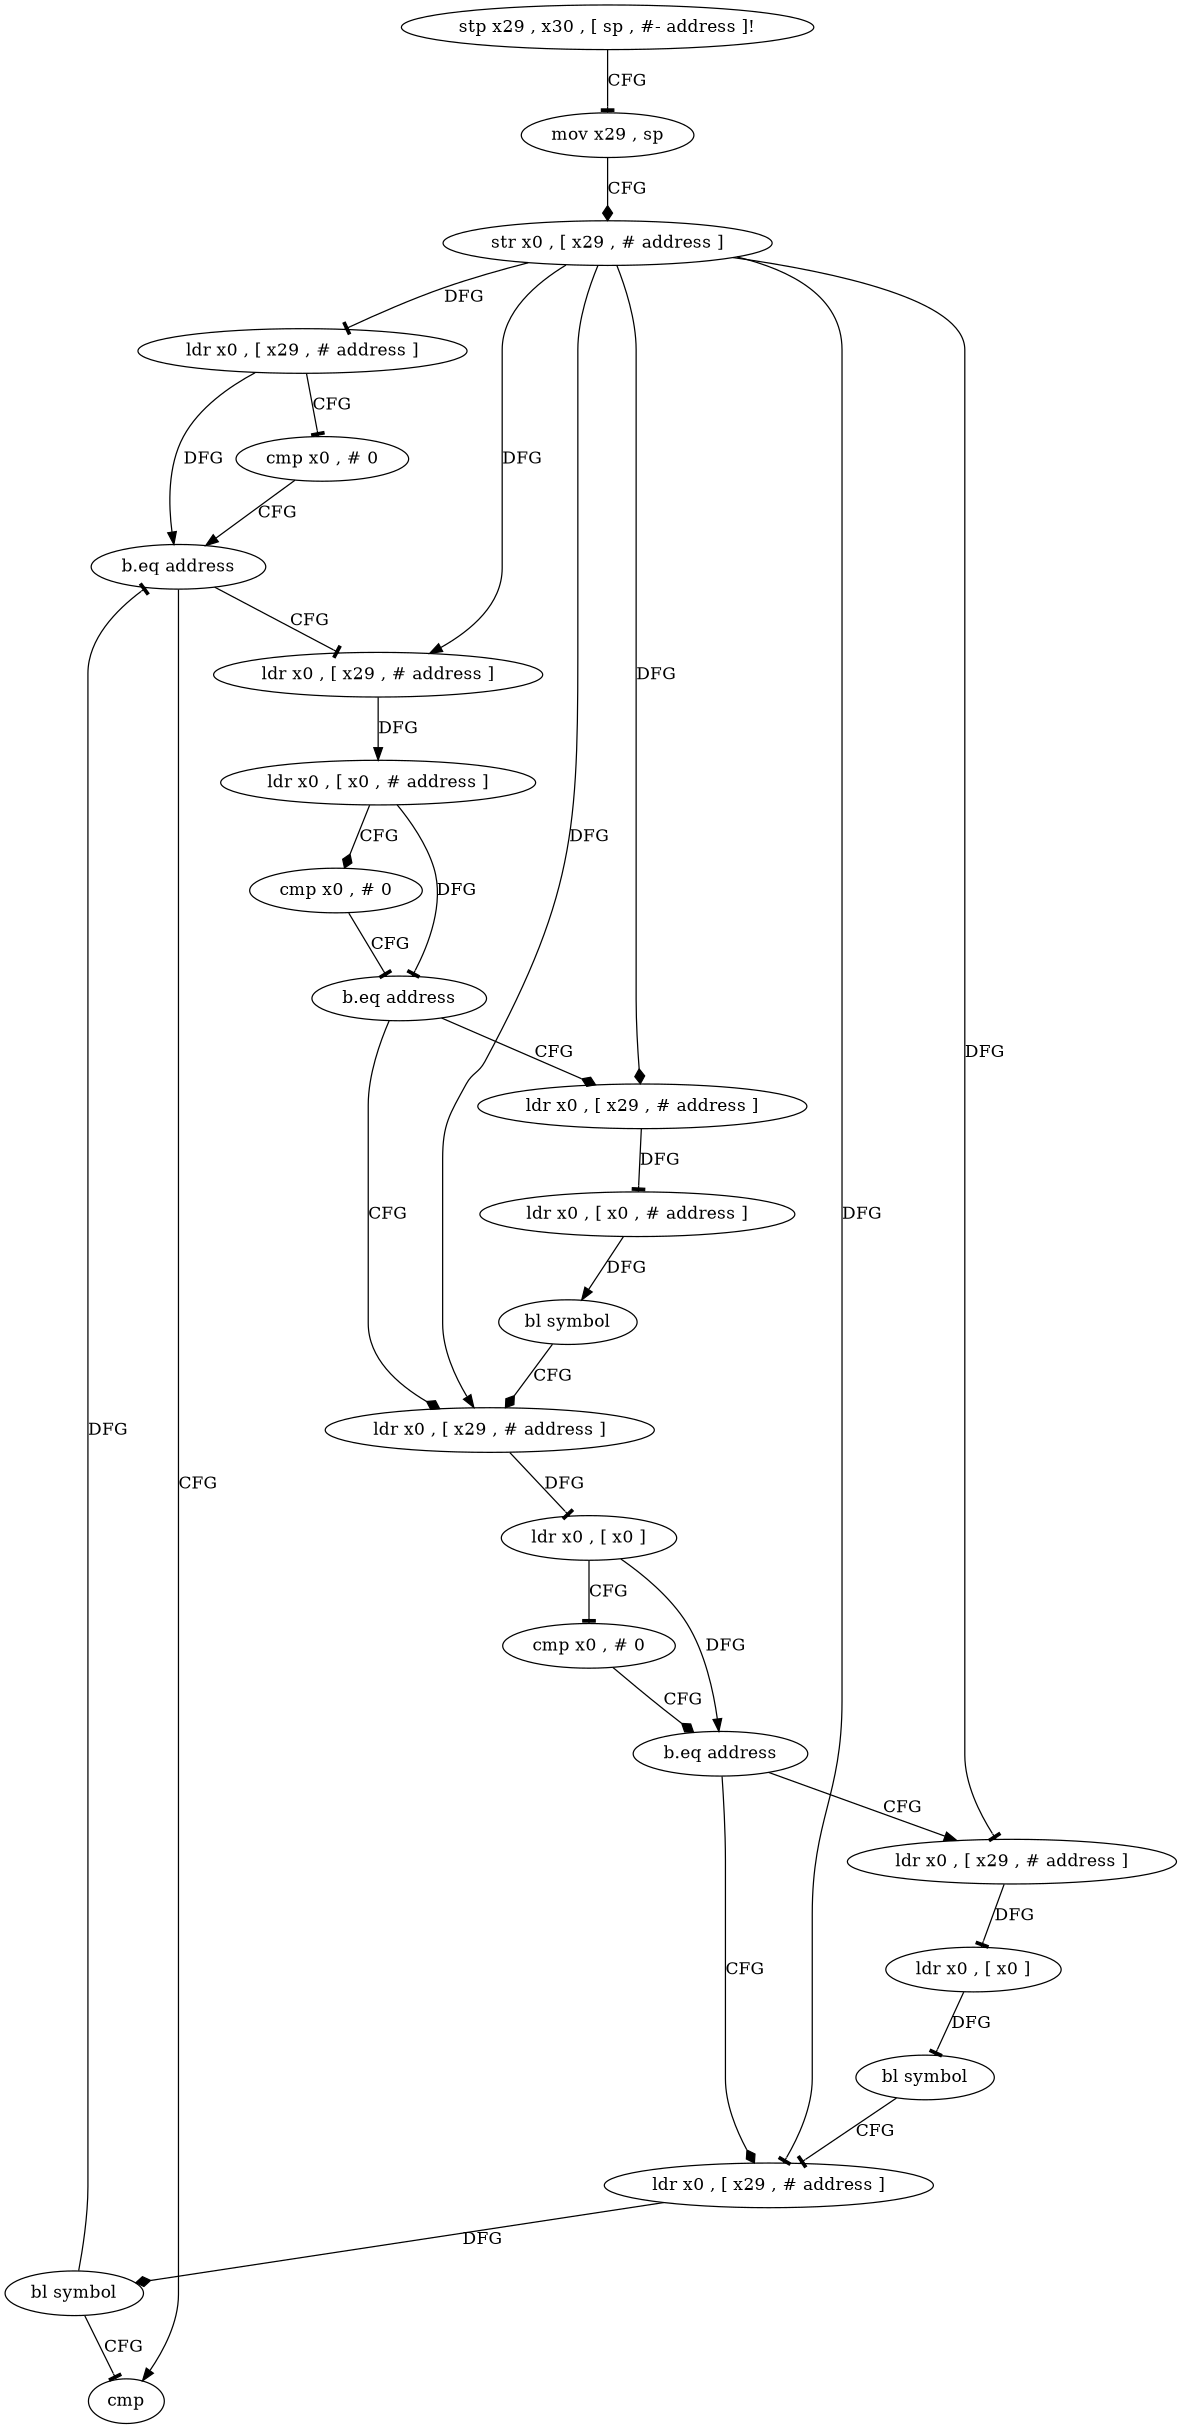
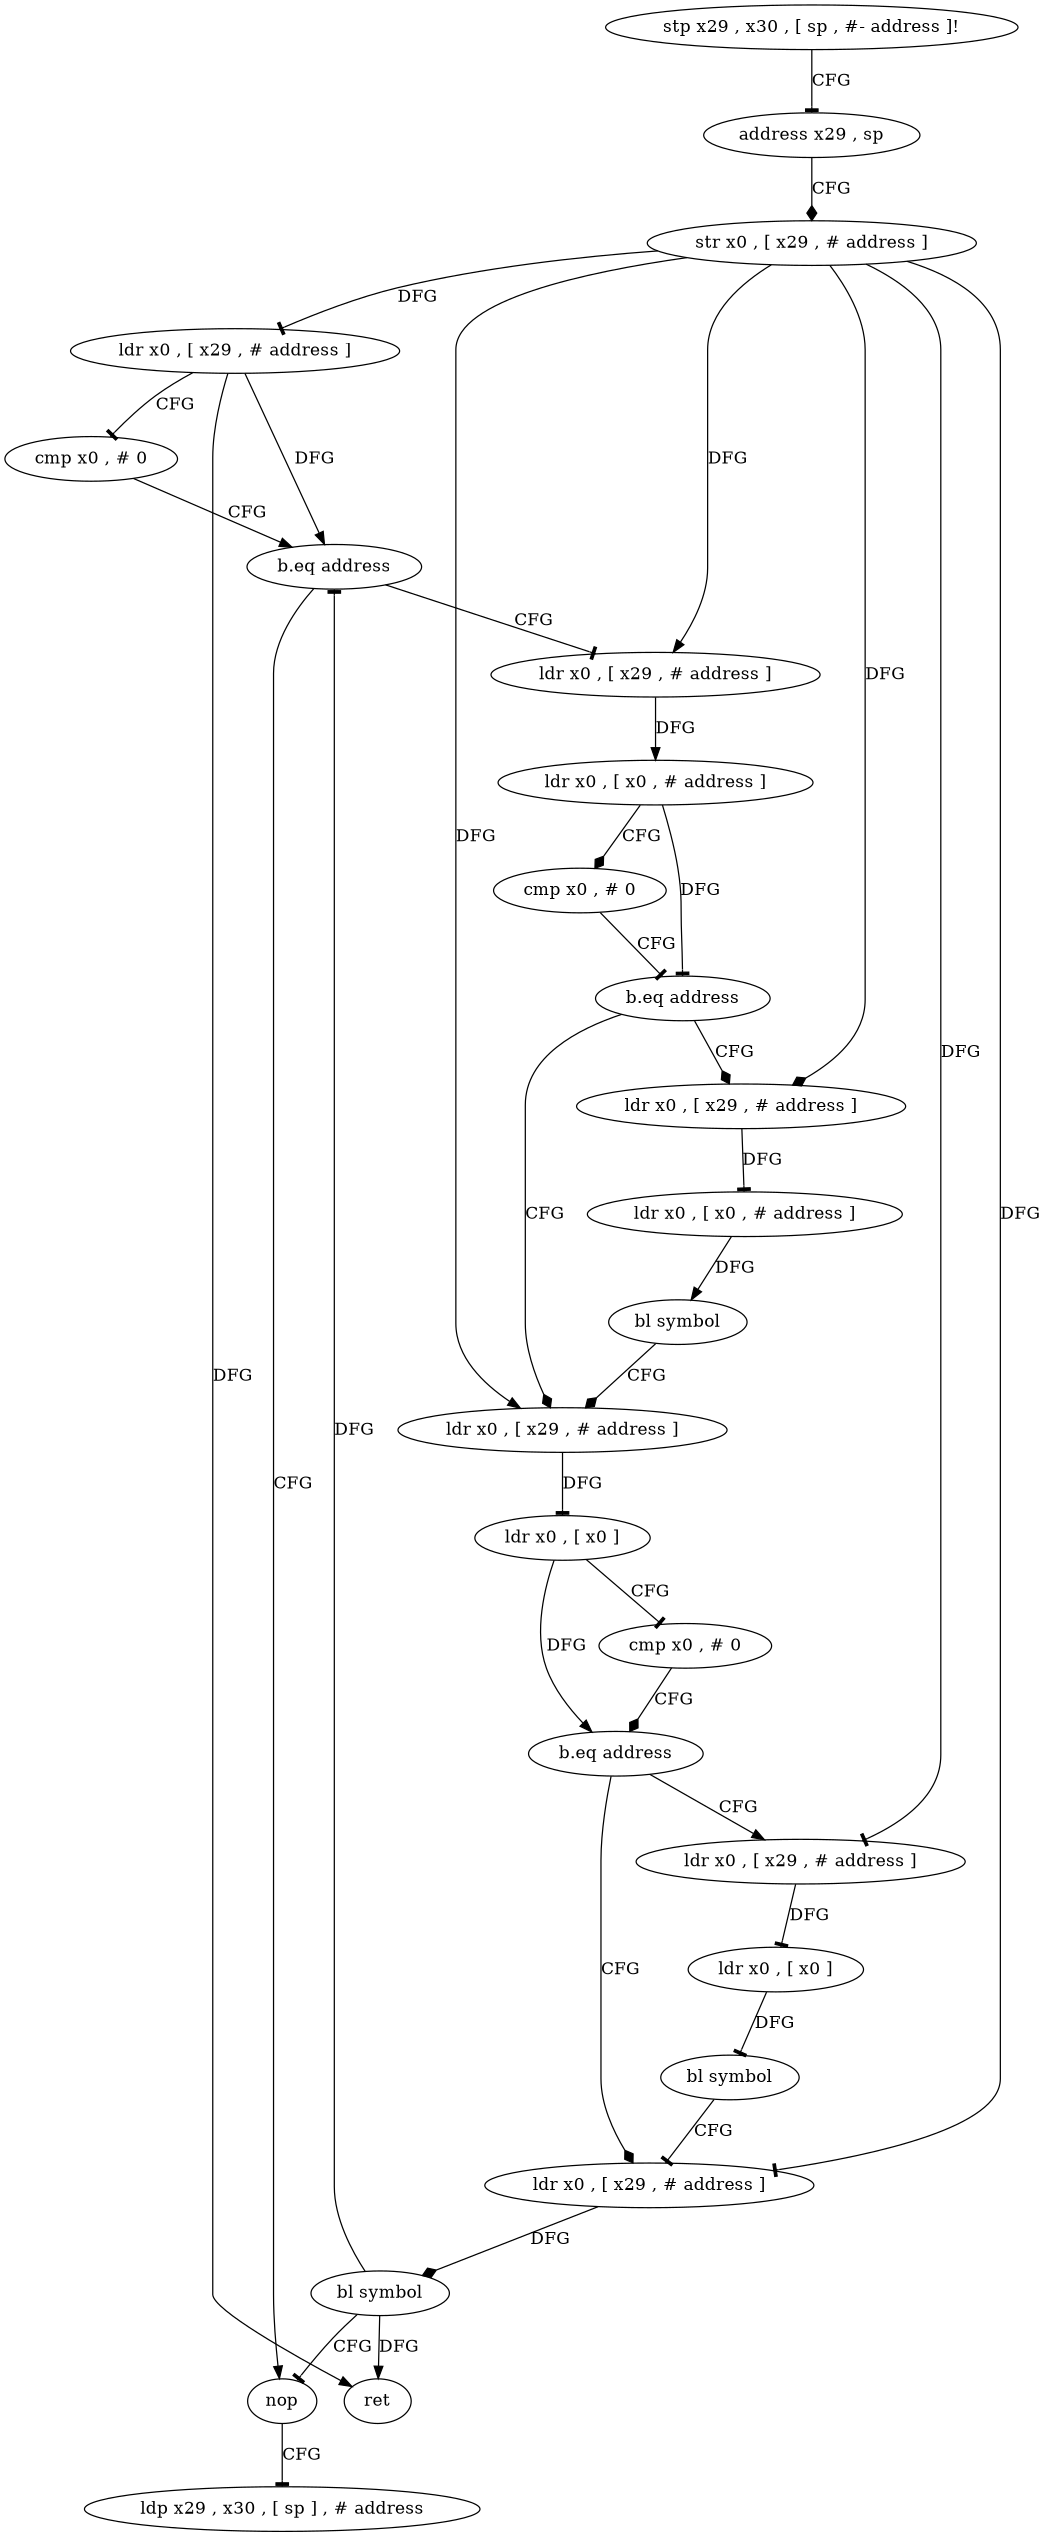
node "mov x29 , sp": label "mov x29 , sp" -> "address x29 , sp"
node "cmp": label "cmp" -> "nop"
node "ret": added
node "ldp x29 , x30 , [ sp ] , # address": added
